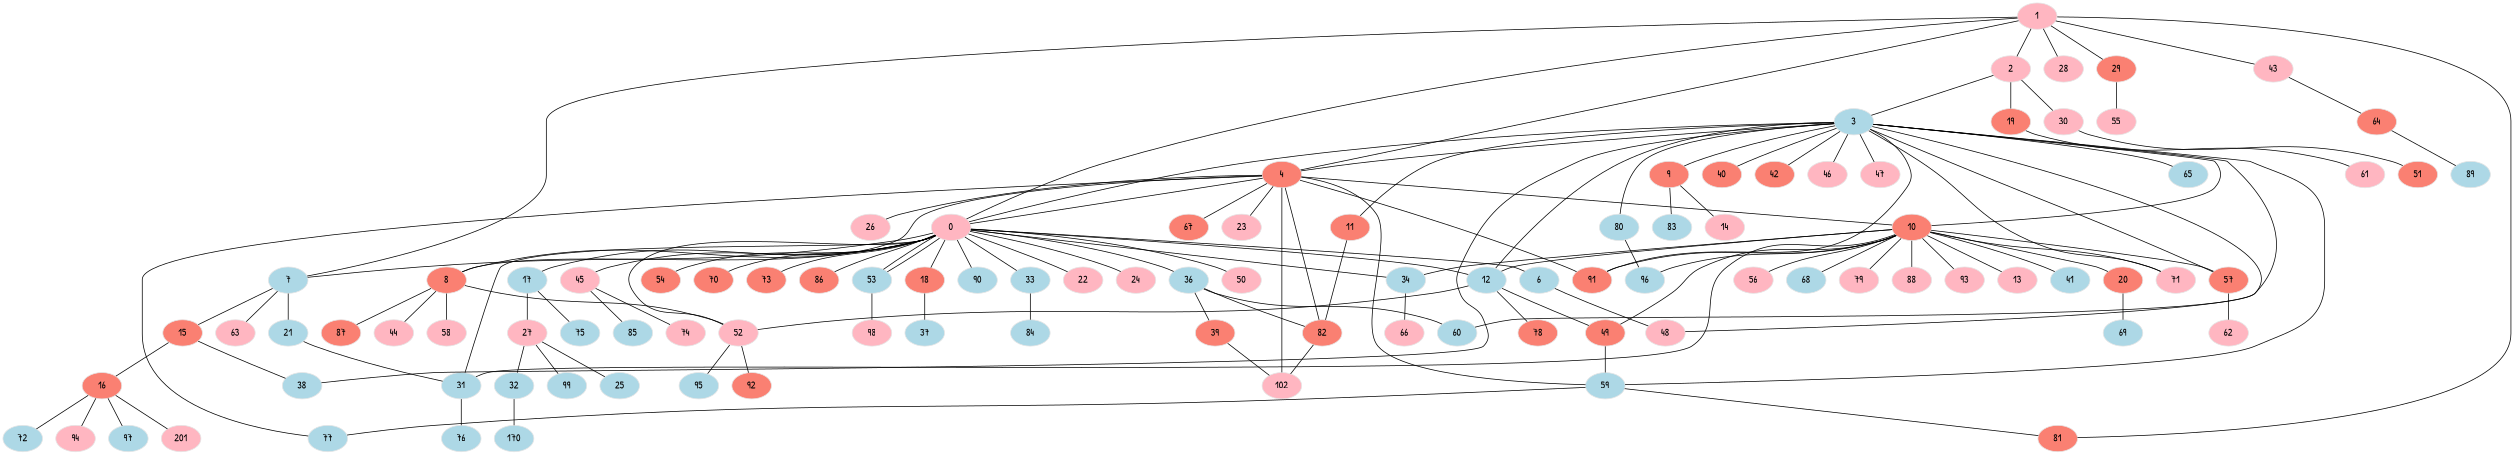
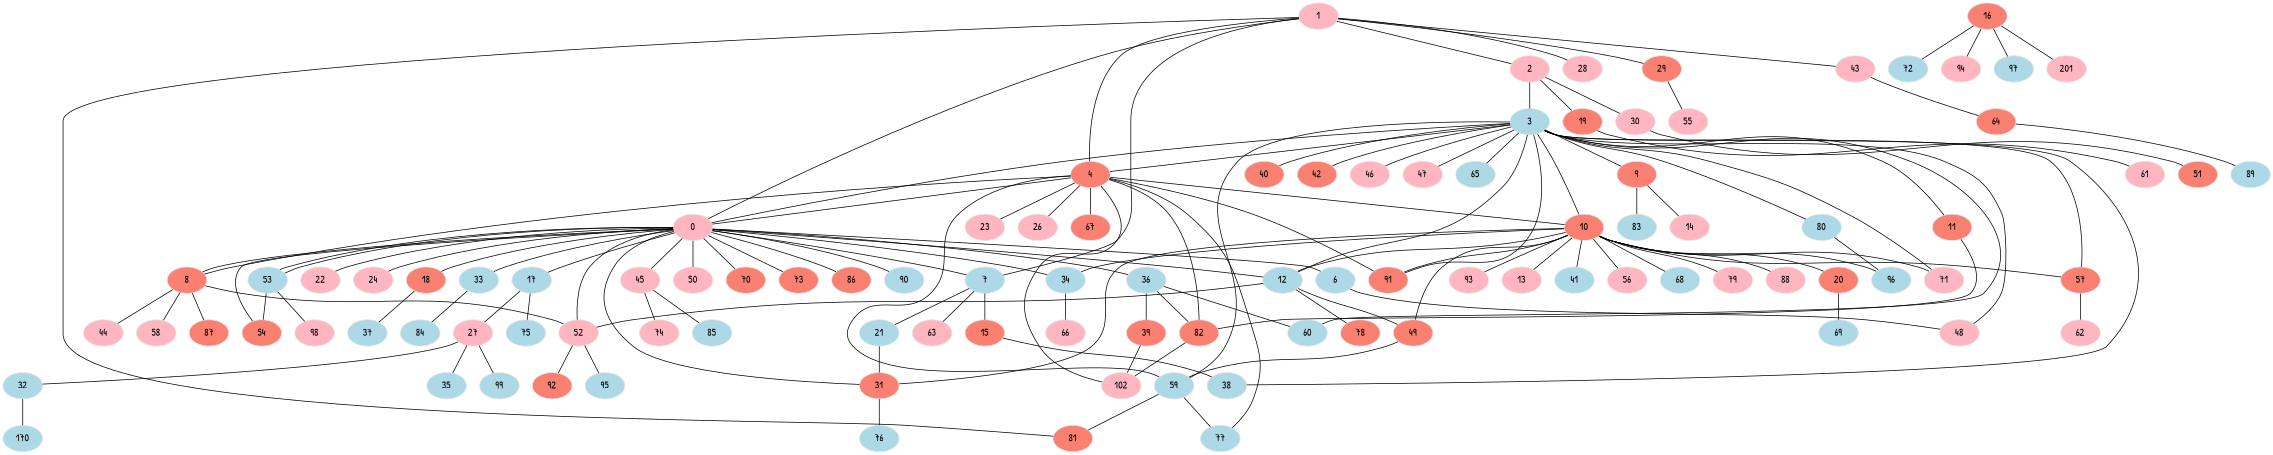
edge "53" -- "54": added
edge "15" -- "16": removed
node "31": fillcolor lightblue -> salmon
node "25": label "25" -> "35"
